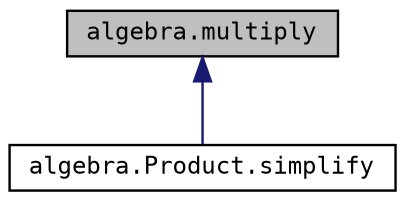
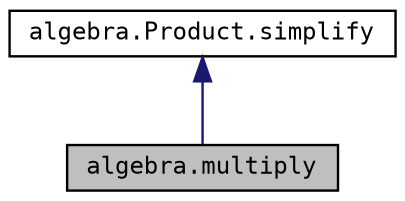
edge "algebra.Product.simplify" -> "algebra.multiply": reversed
